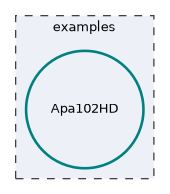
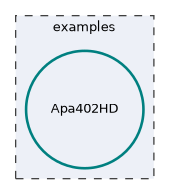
node "Apa102HD": label "Apa102HD" -> "Apa402HD"
